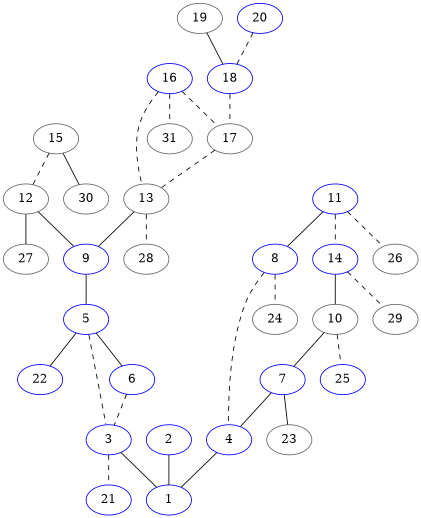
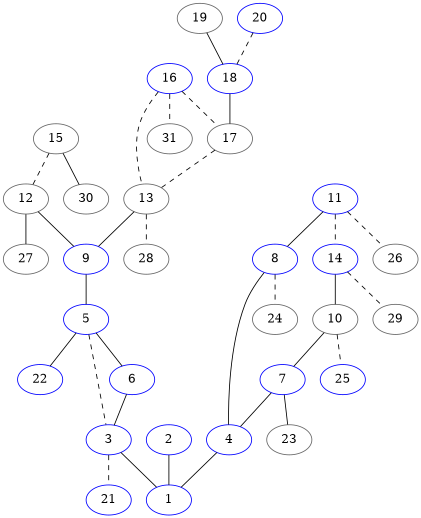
edge "18" -- "17": style dashed -> solid
edge "8" -- "4": style dashed -> solid
edge "6" -- "3": style dashed -> solid
